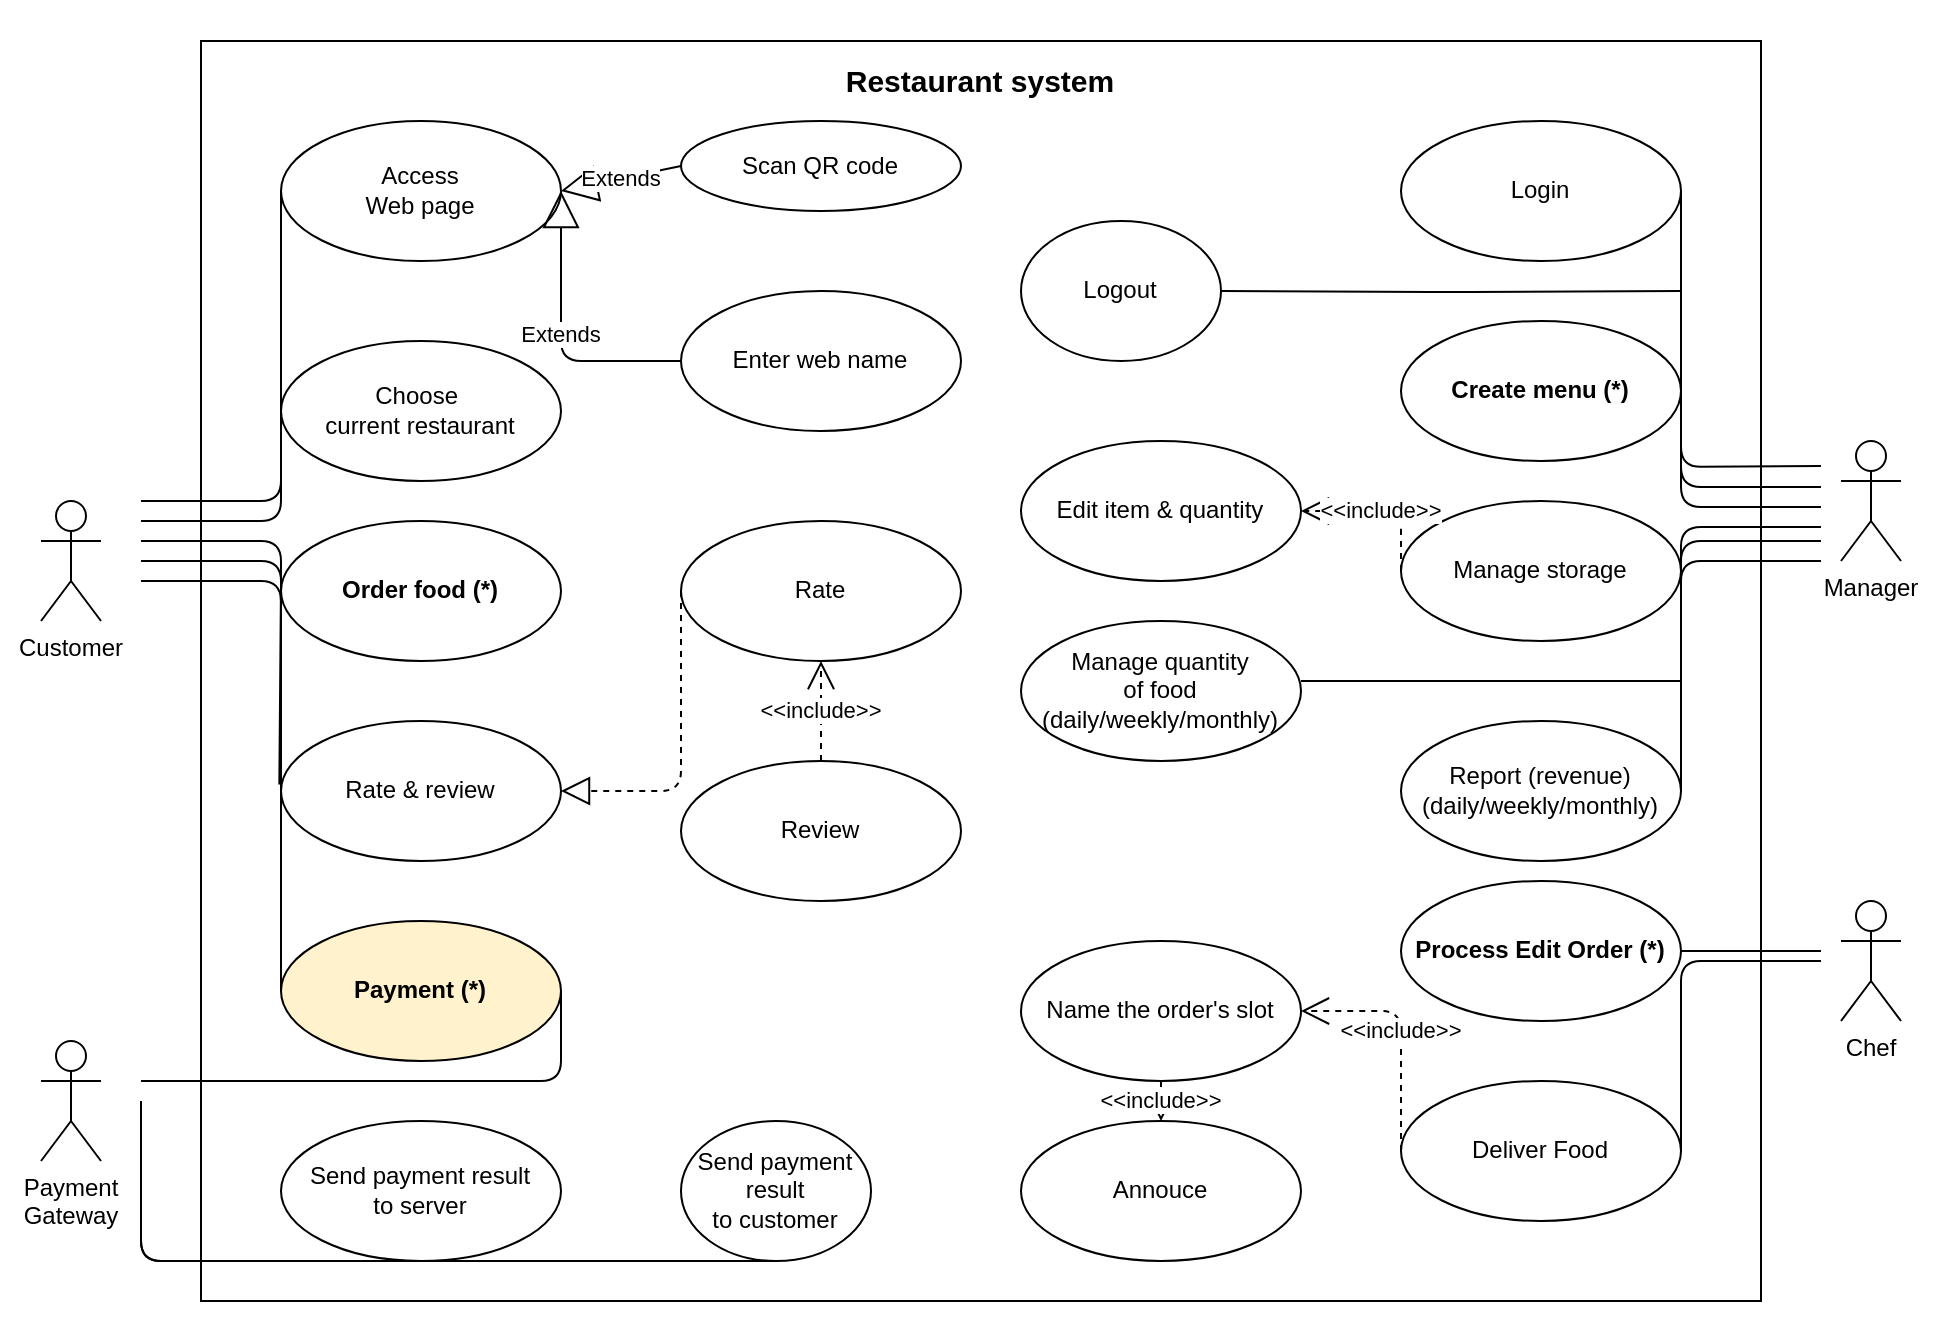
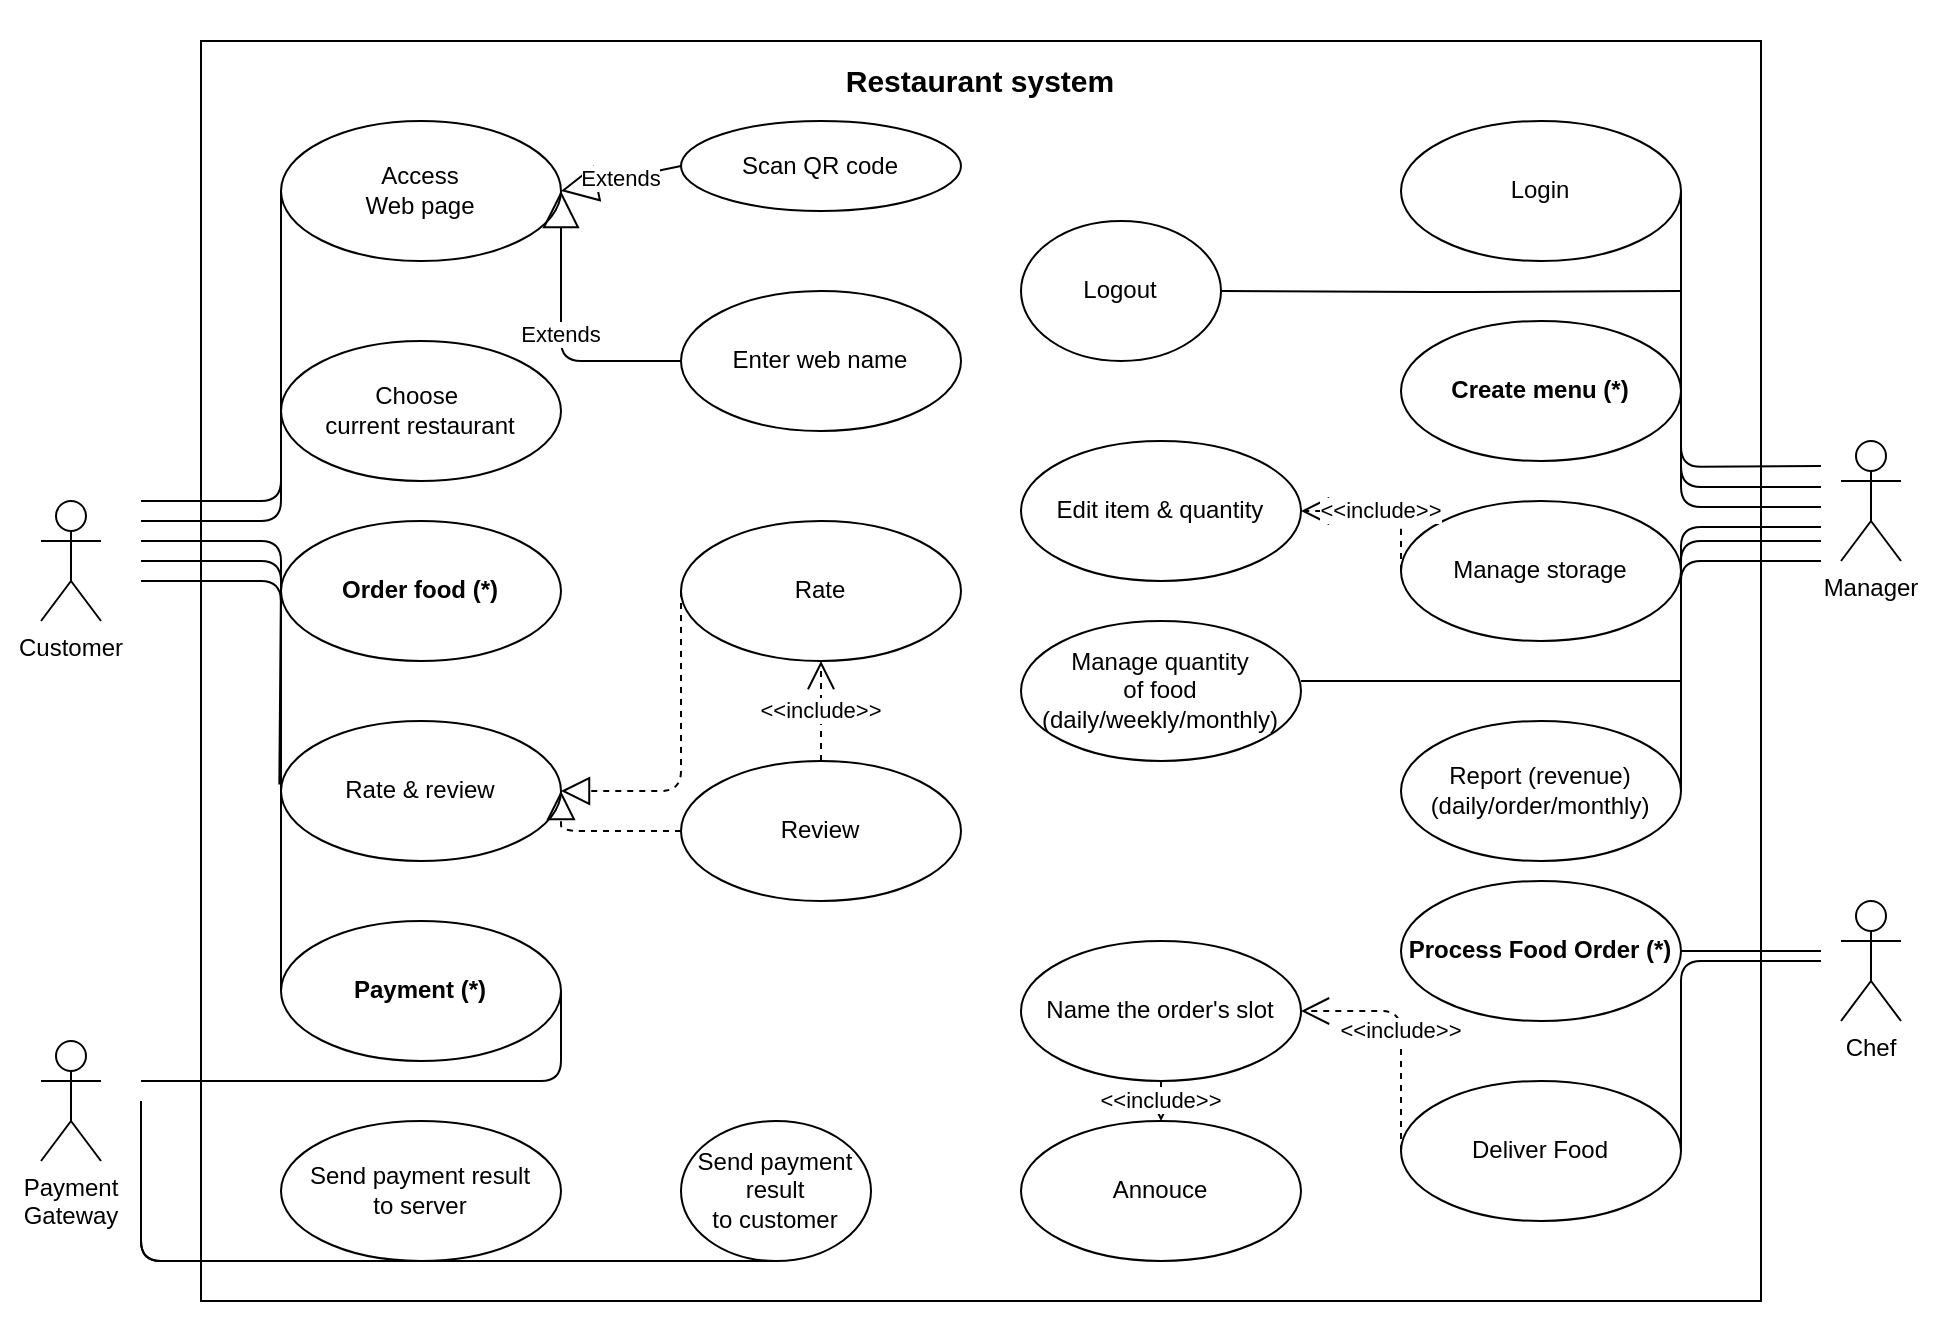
node "Report (revenue) (daily/weekly/monthly)": label "Report (revenue) (daily/weekly/monthly)" -> "Report (revenue) (daily/order/monthly)"
edge "Review" -> "Rate & review": added
node "Process Edit Order (*)": label "Process Edit Order (*)" -> "Process Food Order (*)"
node "Payment (*)": fillcolor #fff2cc -> #ffffff
